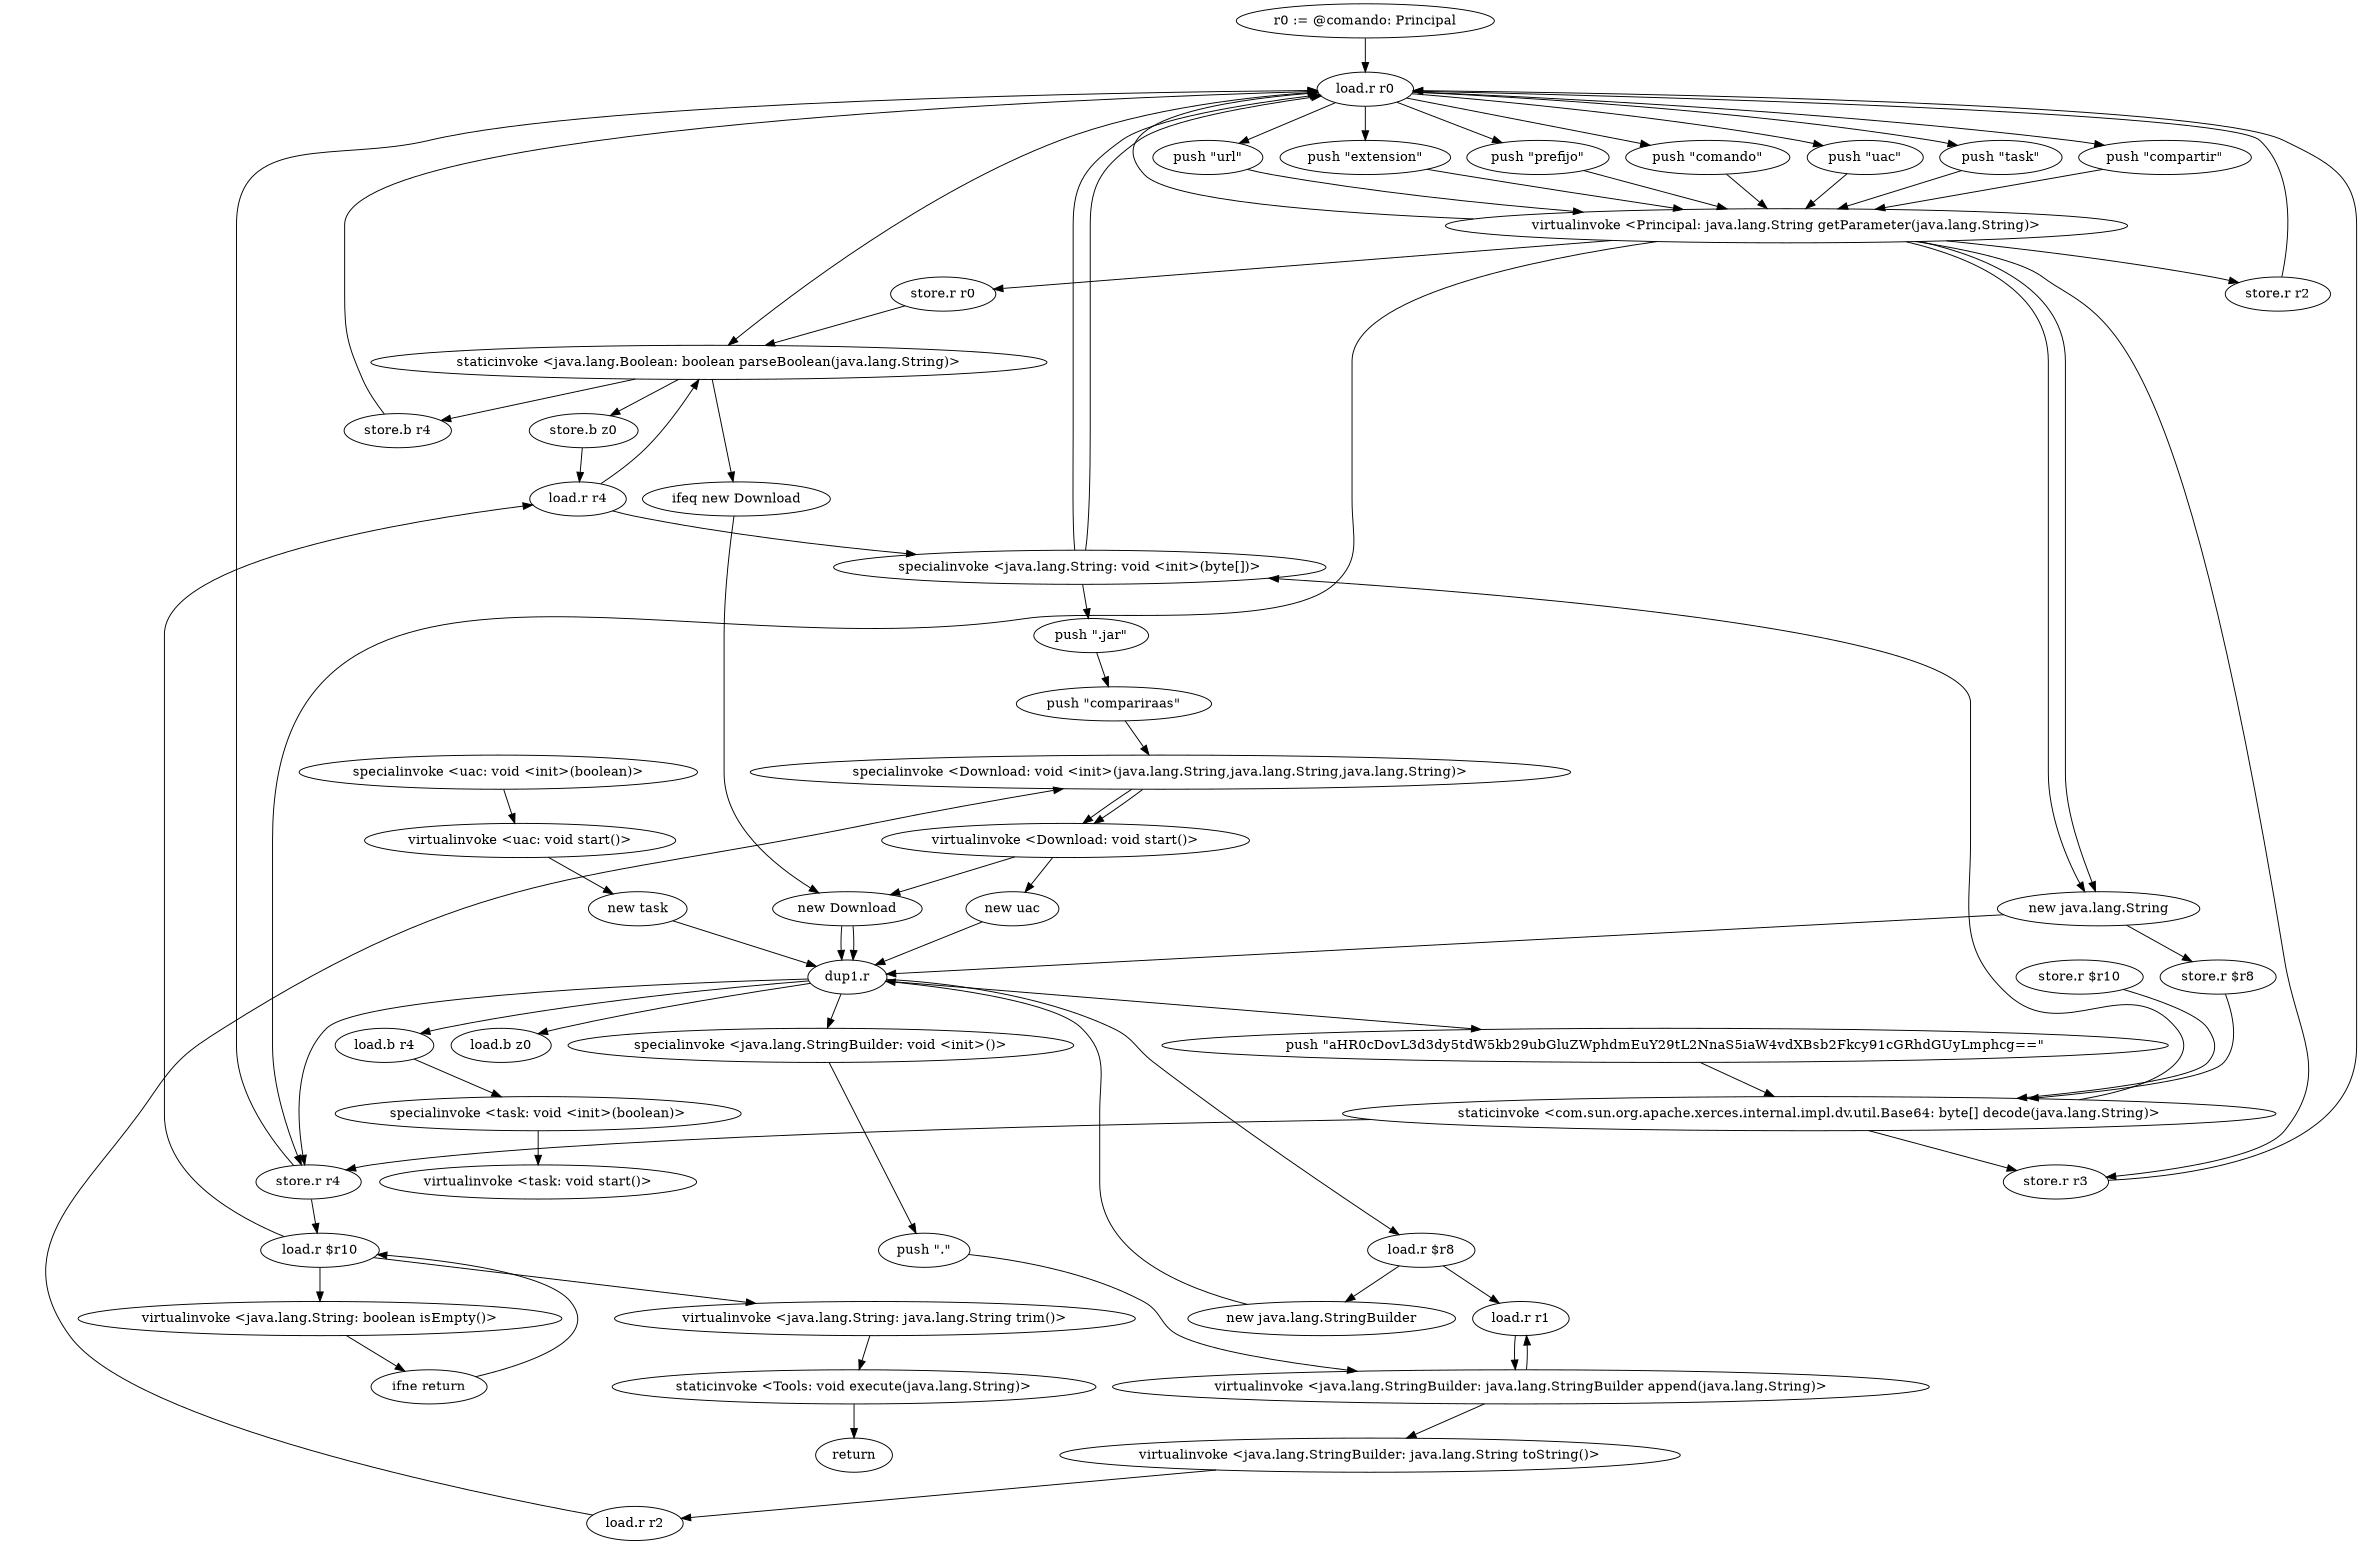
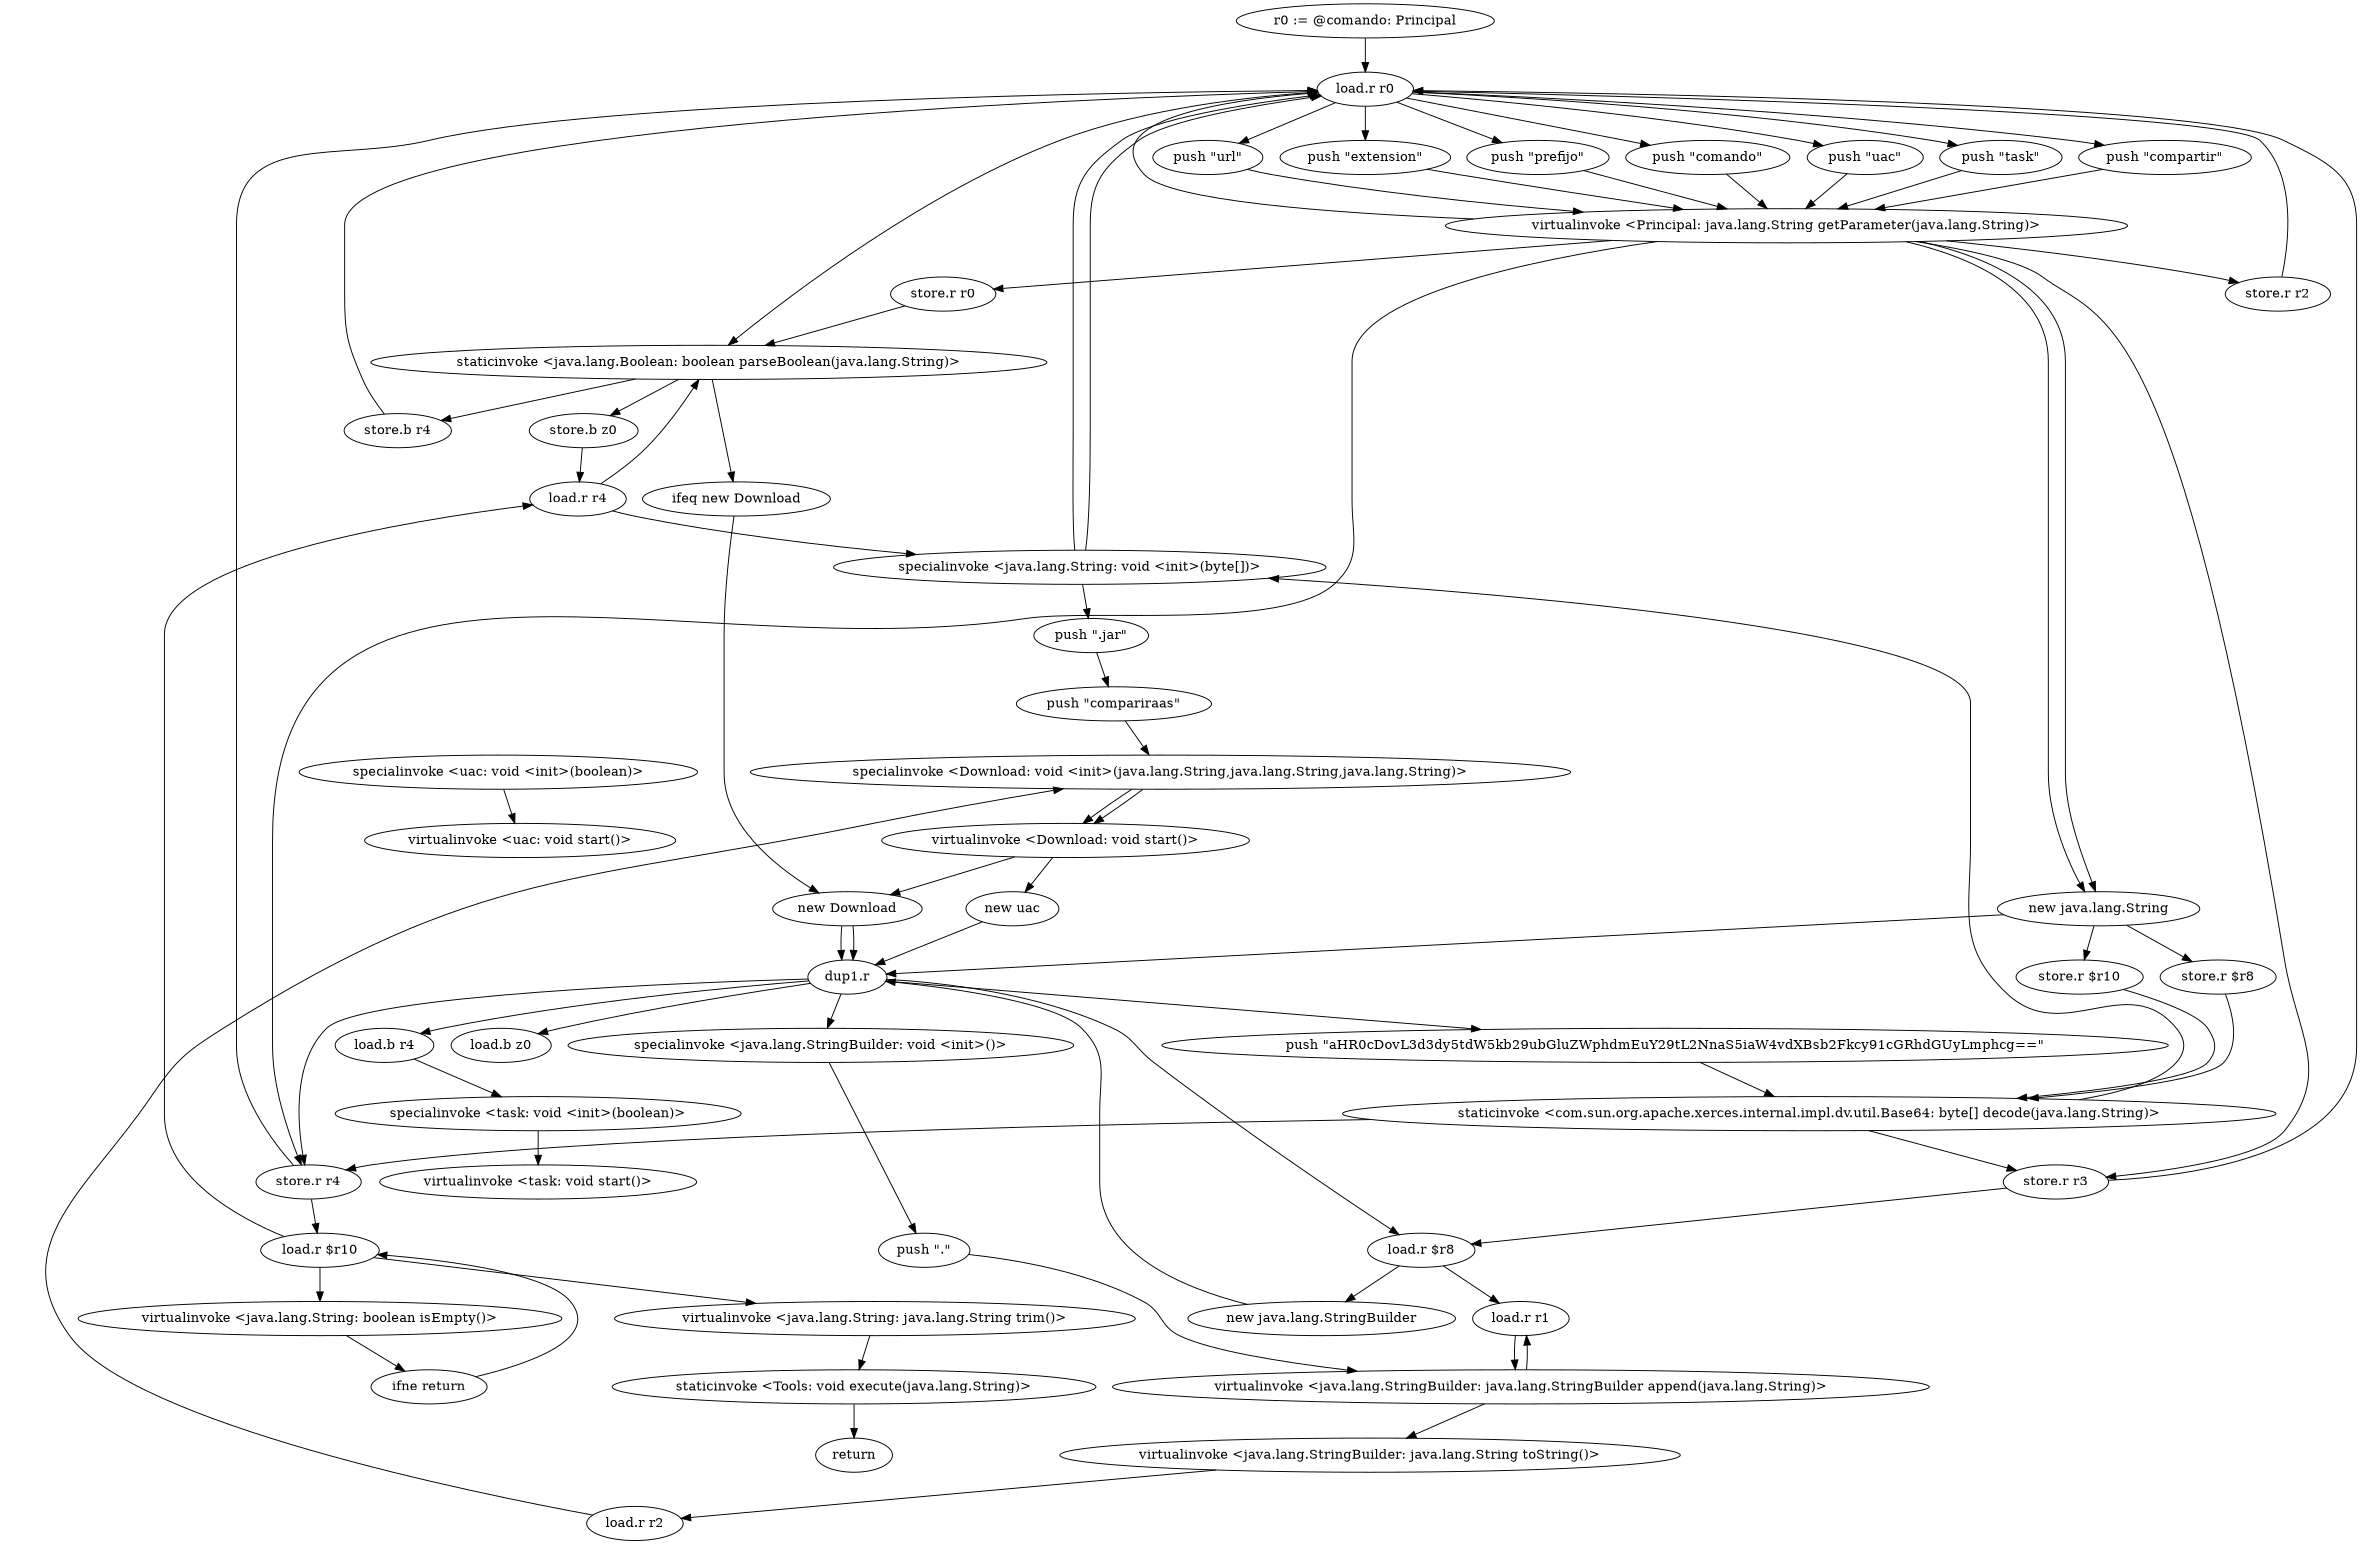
node "new task": removed
edge "new java.lang.String" -> "store.r $r10": added
edge "store.r r3" -> "load.r $r8": added
